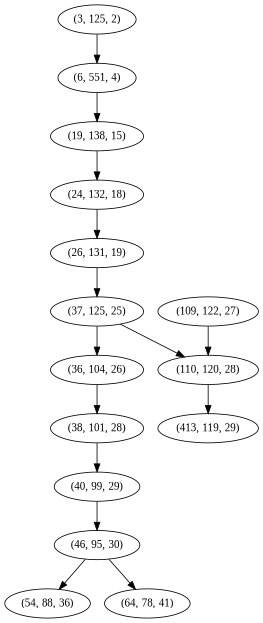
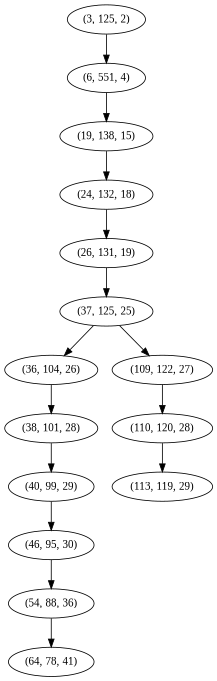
edge "(37, 125, 25)" -> "(110, 120, 28)": now "(37, 125, 25)" -> "(109, 122, 27)"
node "(413, 119, 29)": label "(413, 119, 29)" -> "(113, 119, 29)"
edge "(46, 95, 30)" -> "(64, 78, 41)": now "(54, 88, 36)" -> "(64, 78, 41)"
